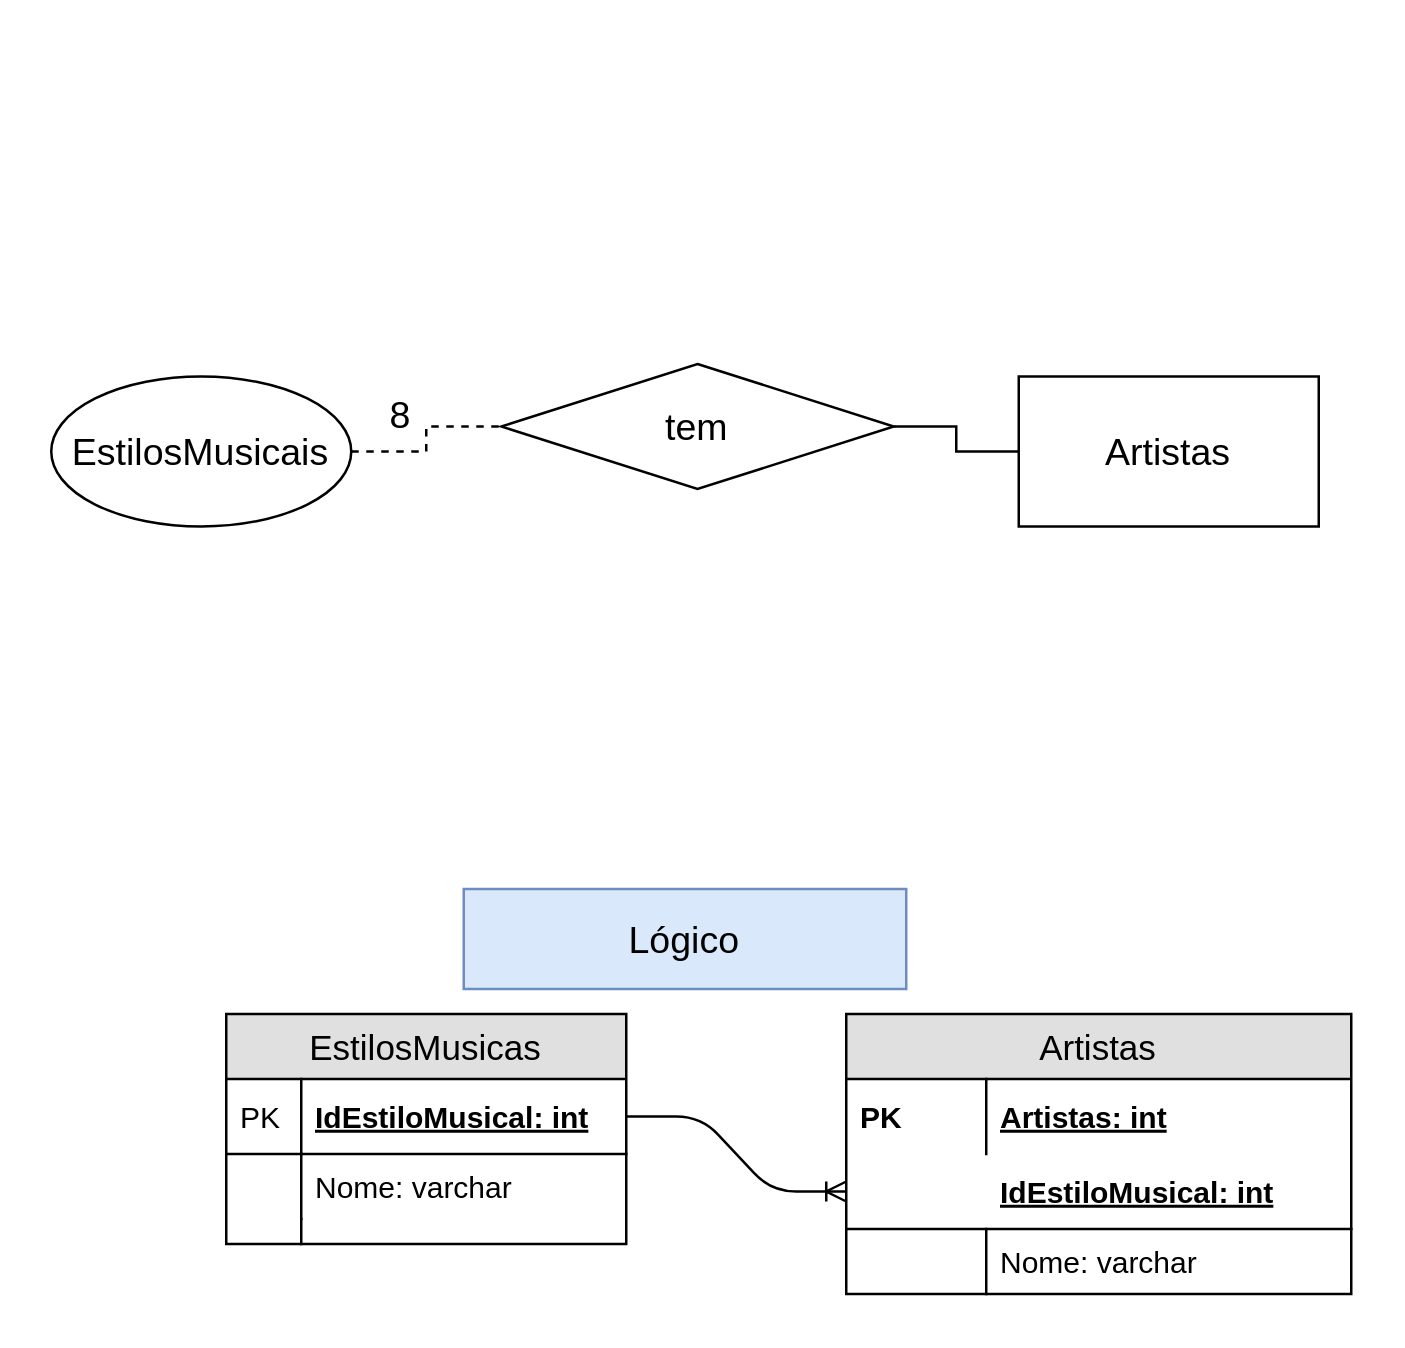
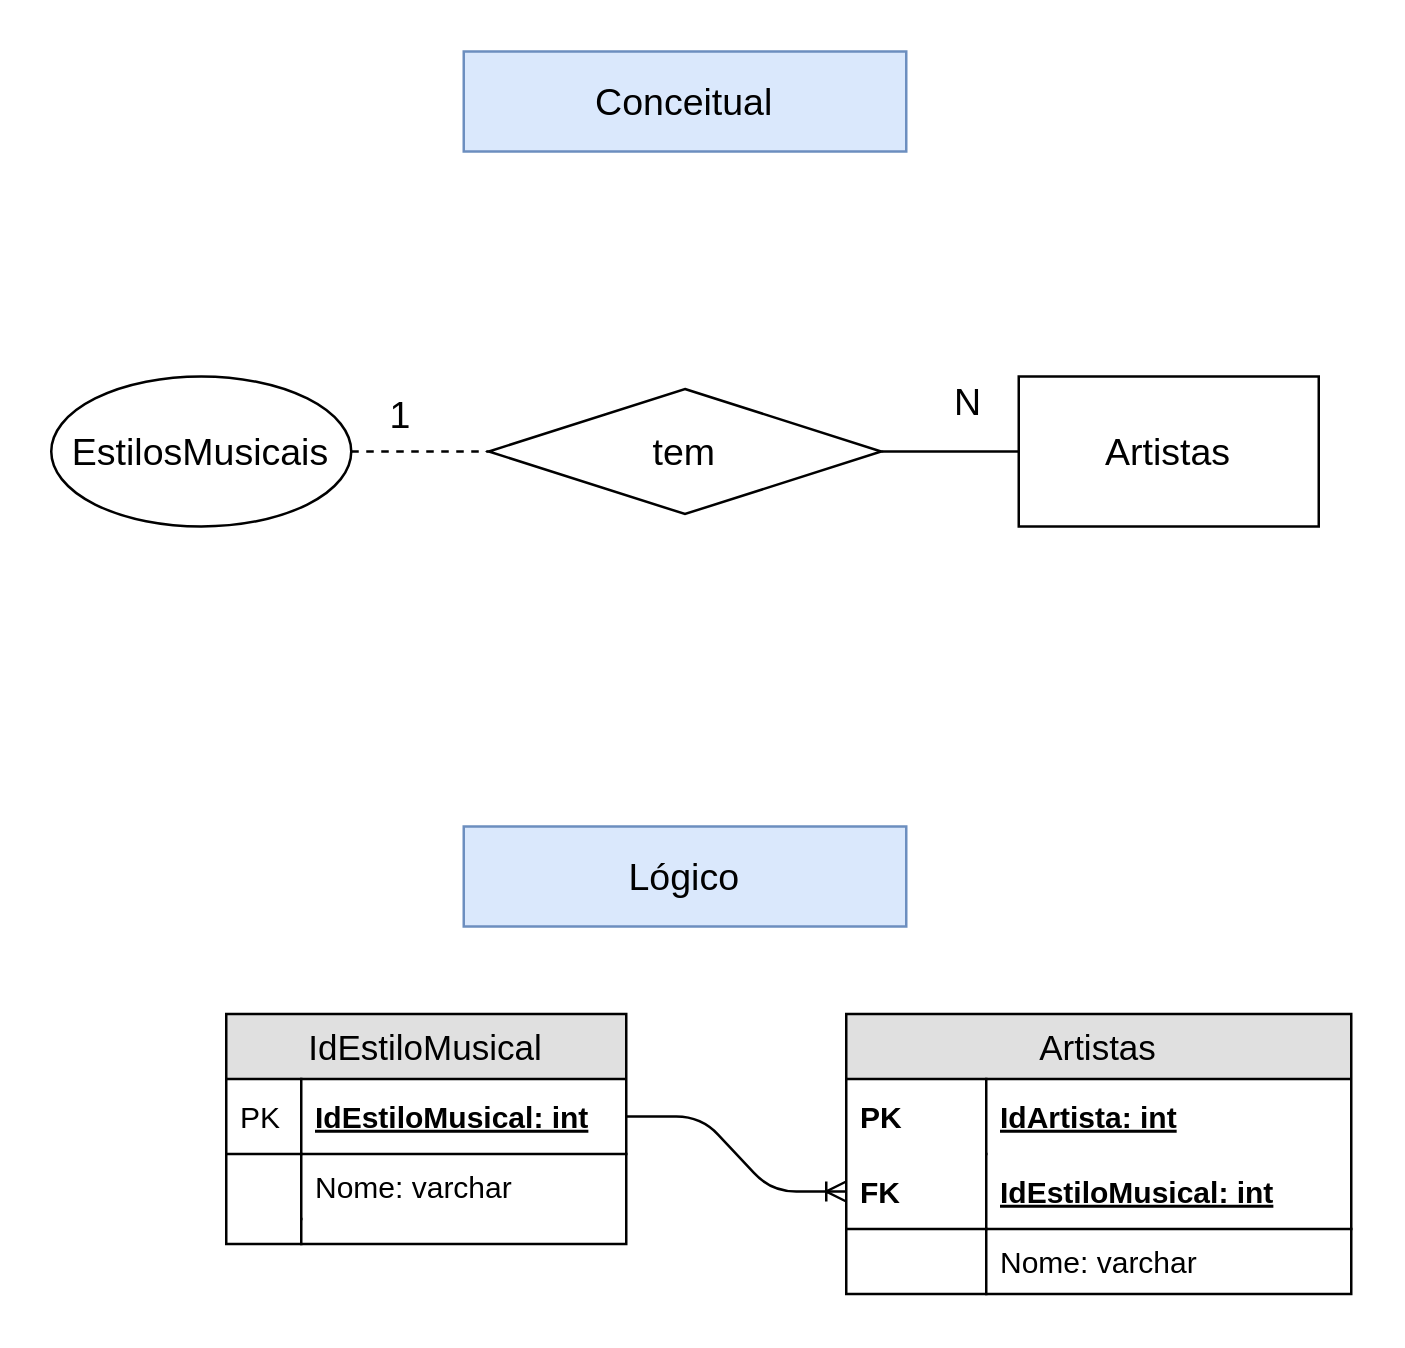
node "Conceitual": added
node "N": added
node "8": label "8" -> "1"
node "tem": moved (698, 426) -> (685, 451)
node "Lógico": moved (685, 939) -> (685, 876)
node "EstilosMusicas": label "EstilosMusicas" -> "IdEstiloMusical"
node "Artistas: int": label "Artistas: int" -> "IdArtista: int"
node "FK": added
